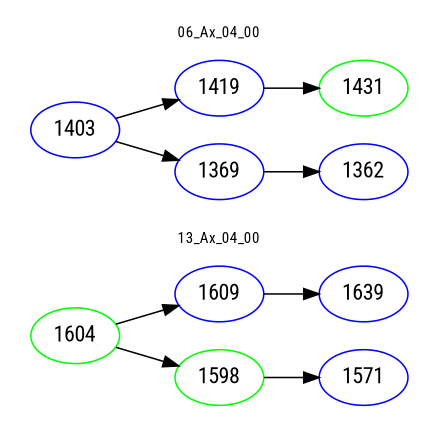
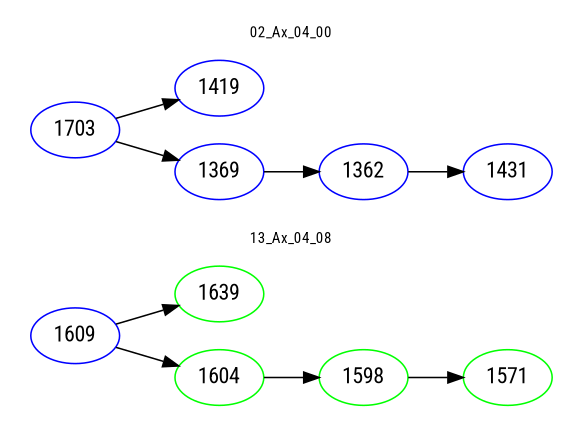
cluster "06_Ax_04_00": label "06_Ax_04_00" -> "02_Ax_04_00"
edge "1419" -> "1431": now "1362" -> "1431"
node "1431": color green -> blue
node "1403": label "1403" -> "1703"
cluster "13_Ax_04_00": label "13_Ax_04_00" -> "13_Ax_04_08"
node "1639": color blue -> green
edge "1604" -> "1609": reversed
node "1571": color blue -> green
